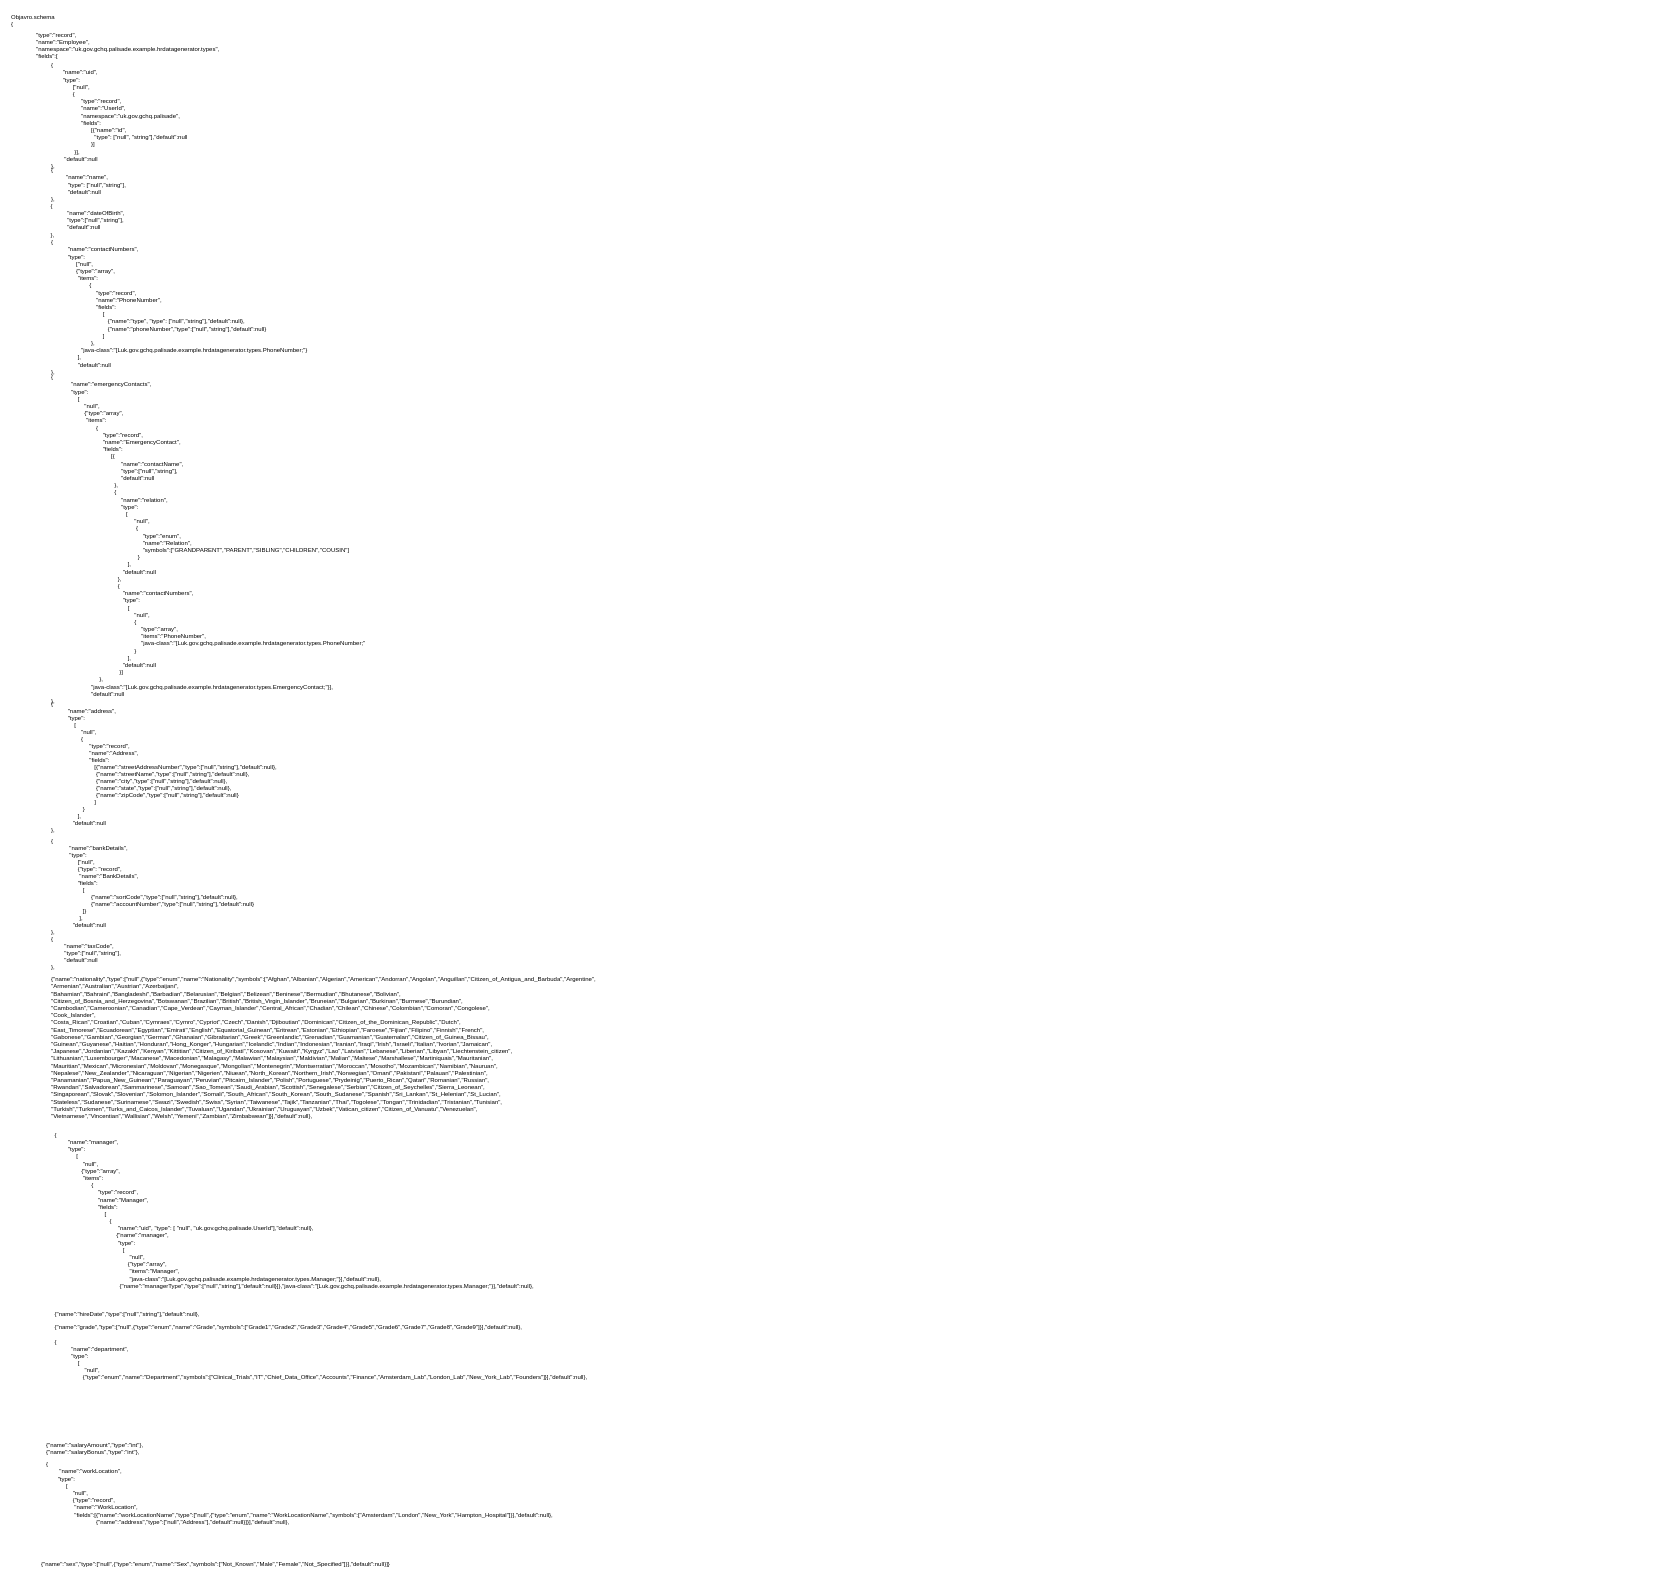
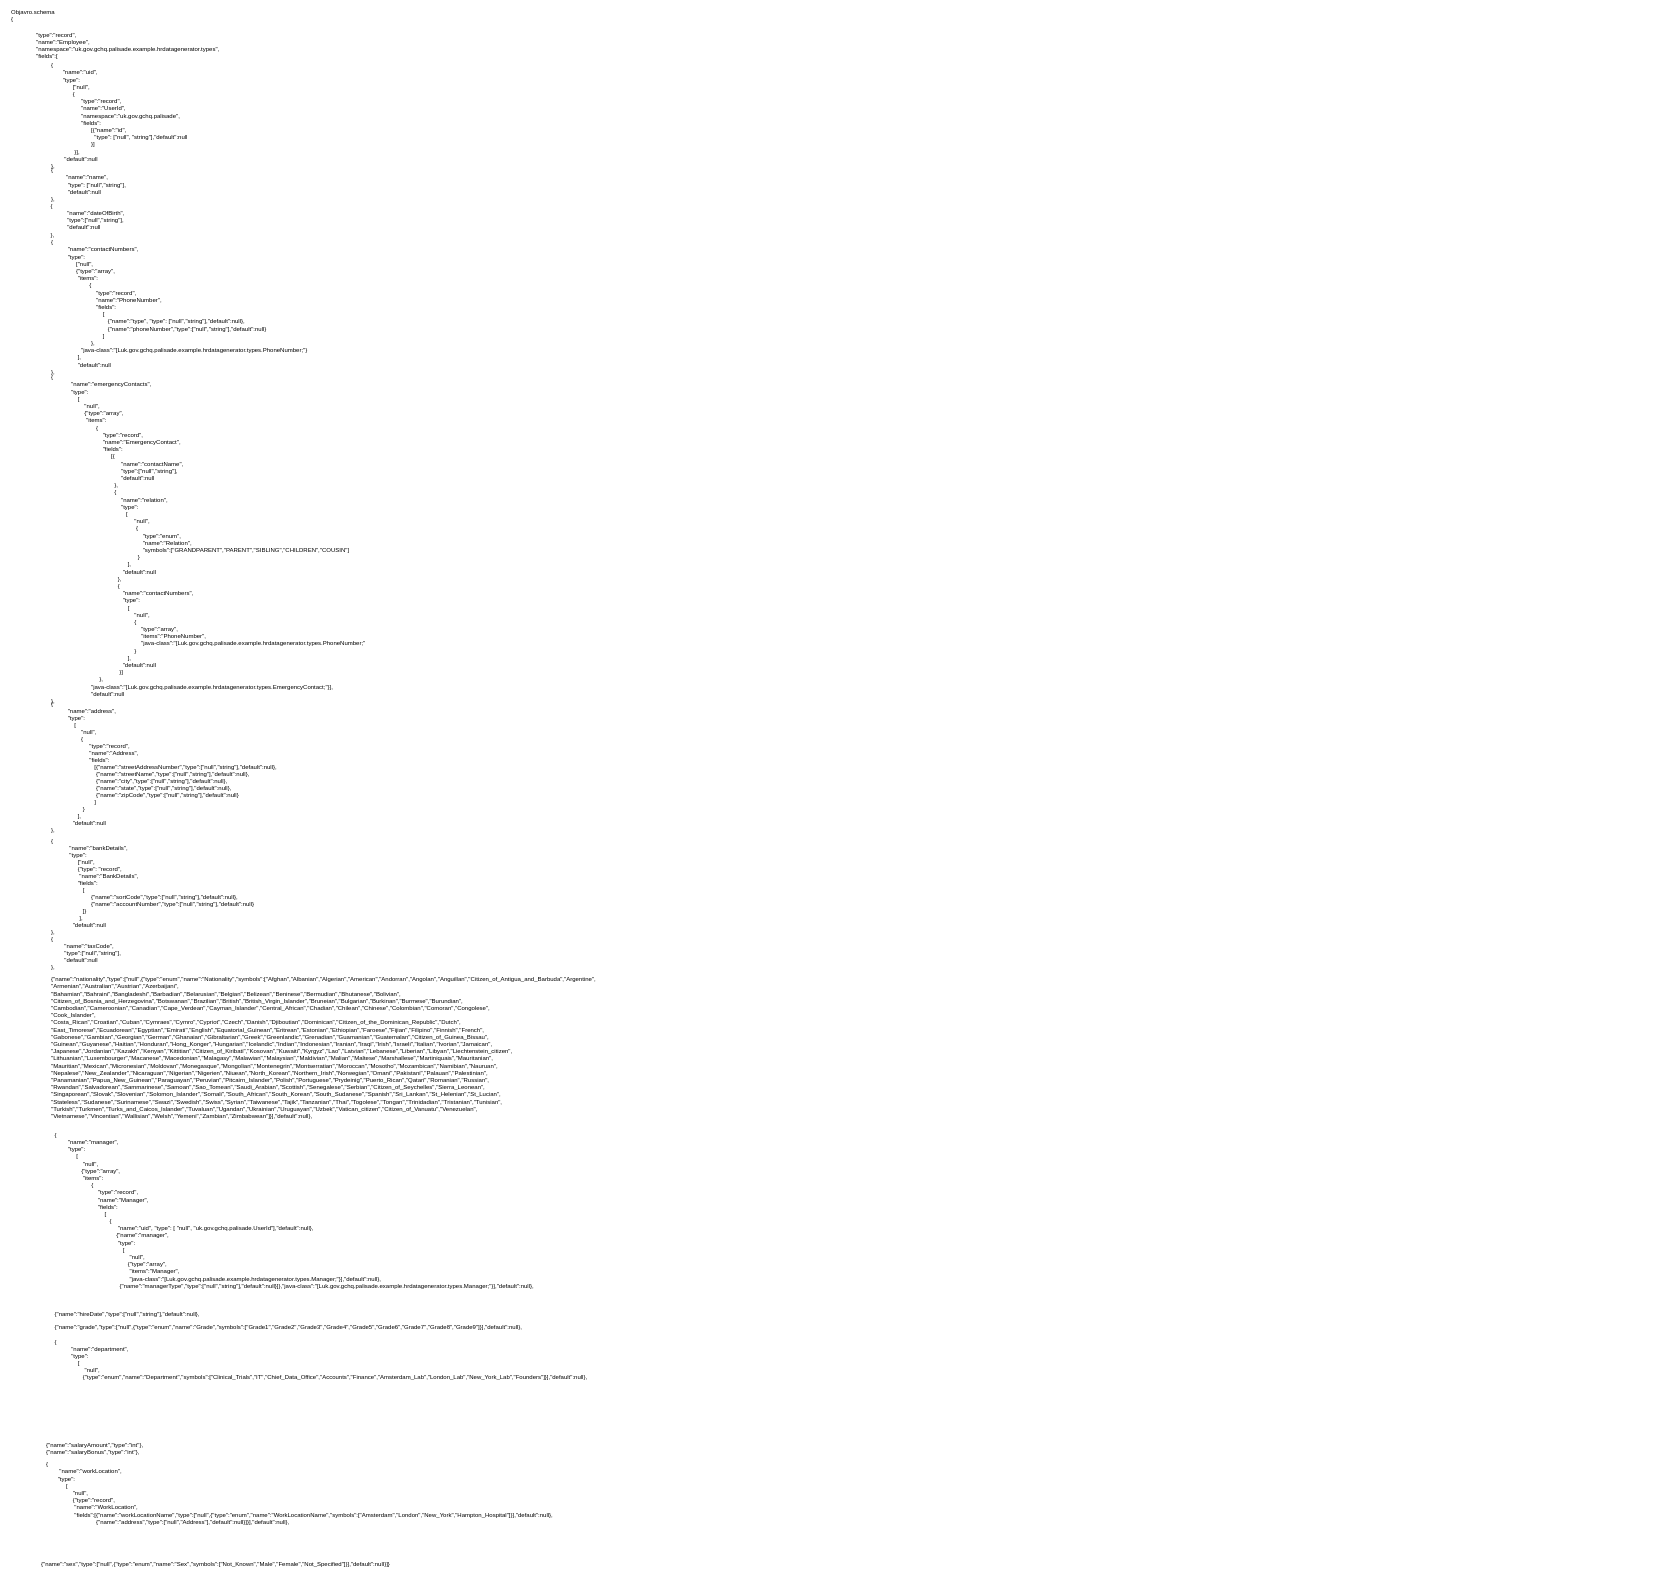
node "Objavro.schema {": moved (40, 18) -> (40, 13)
